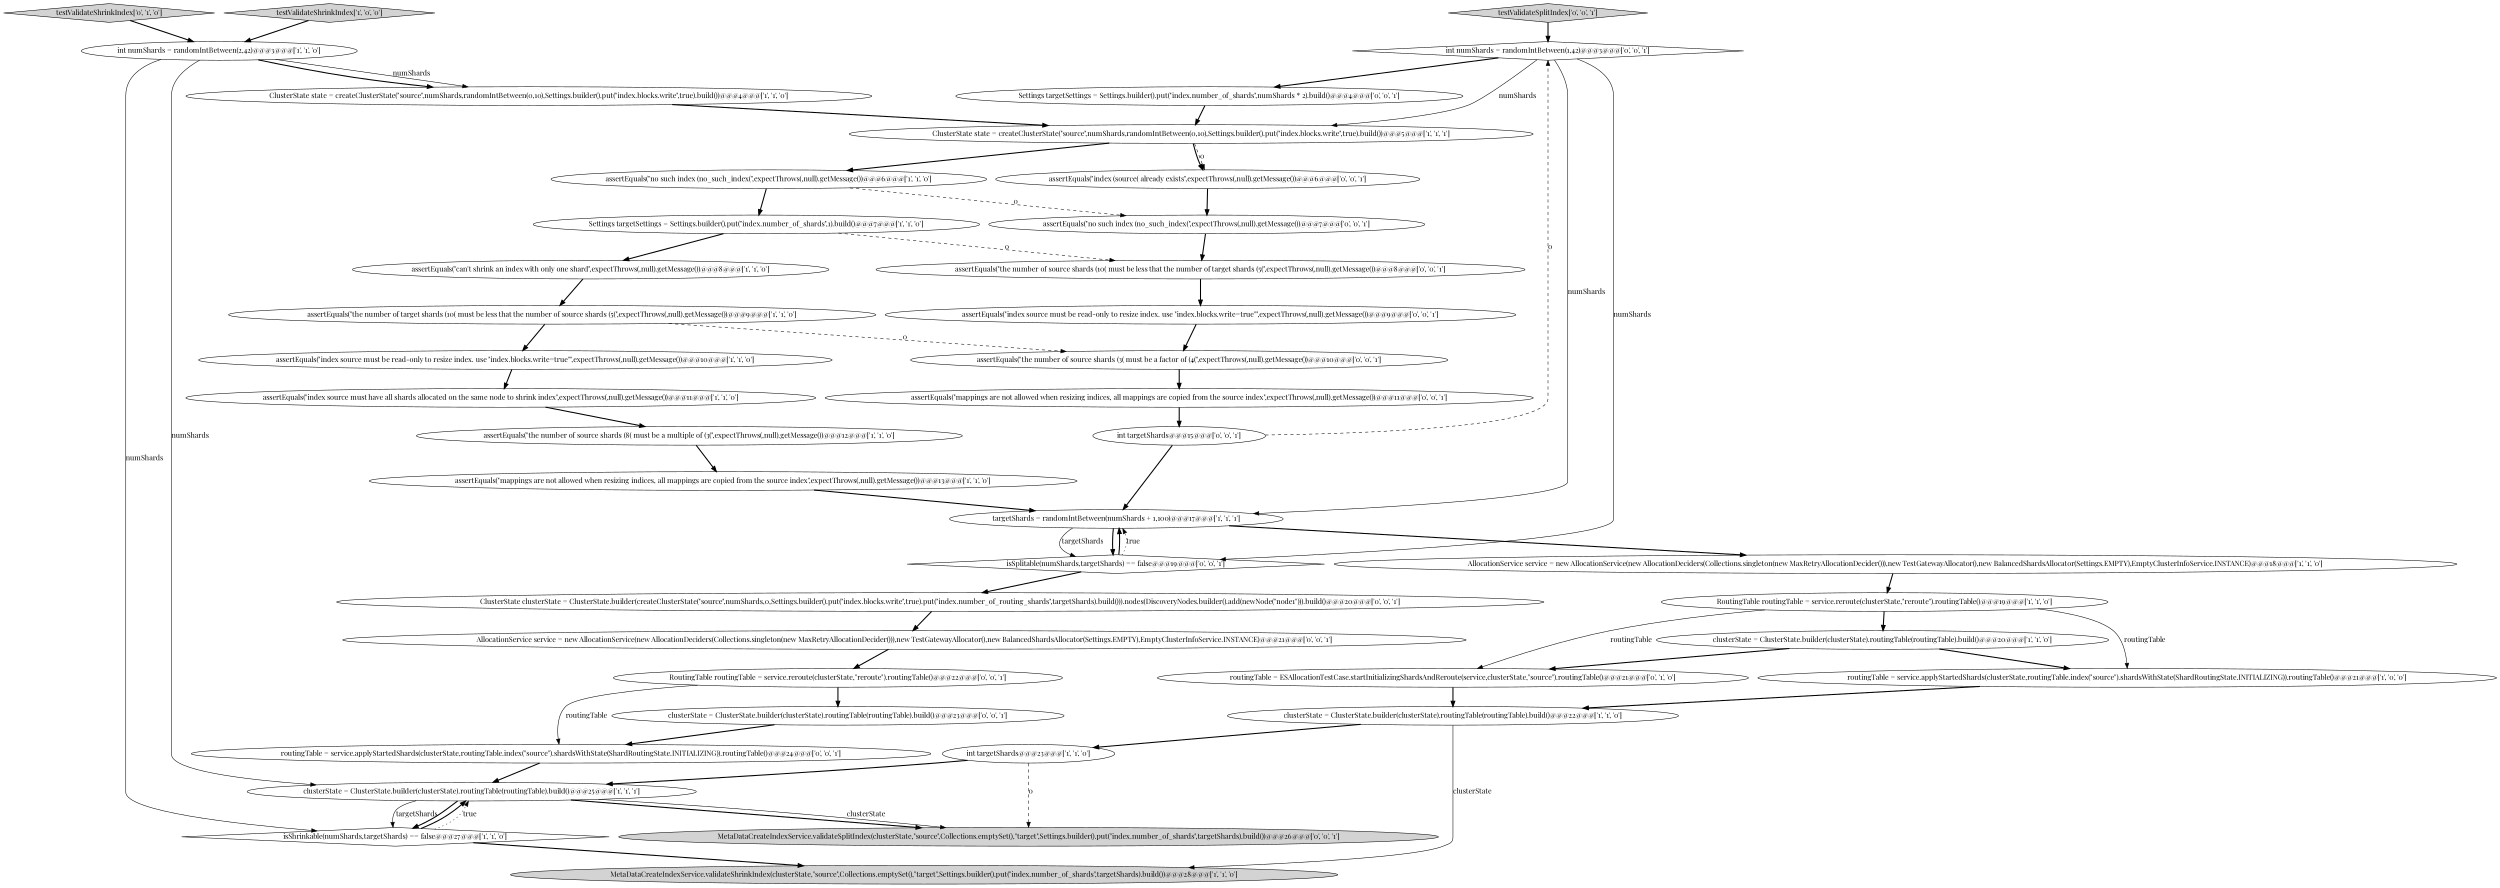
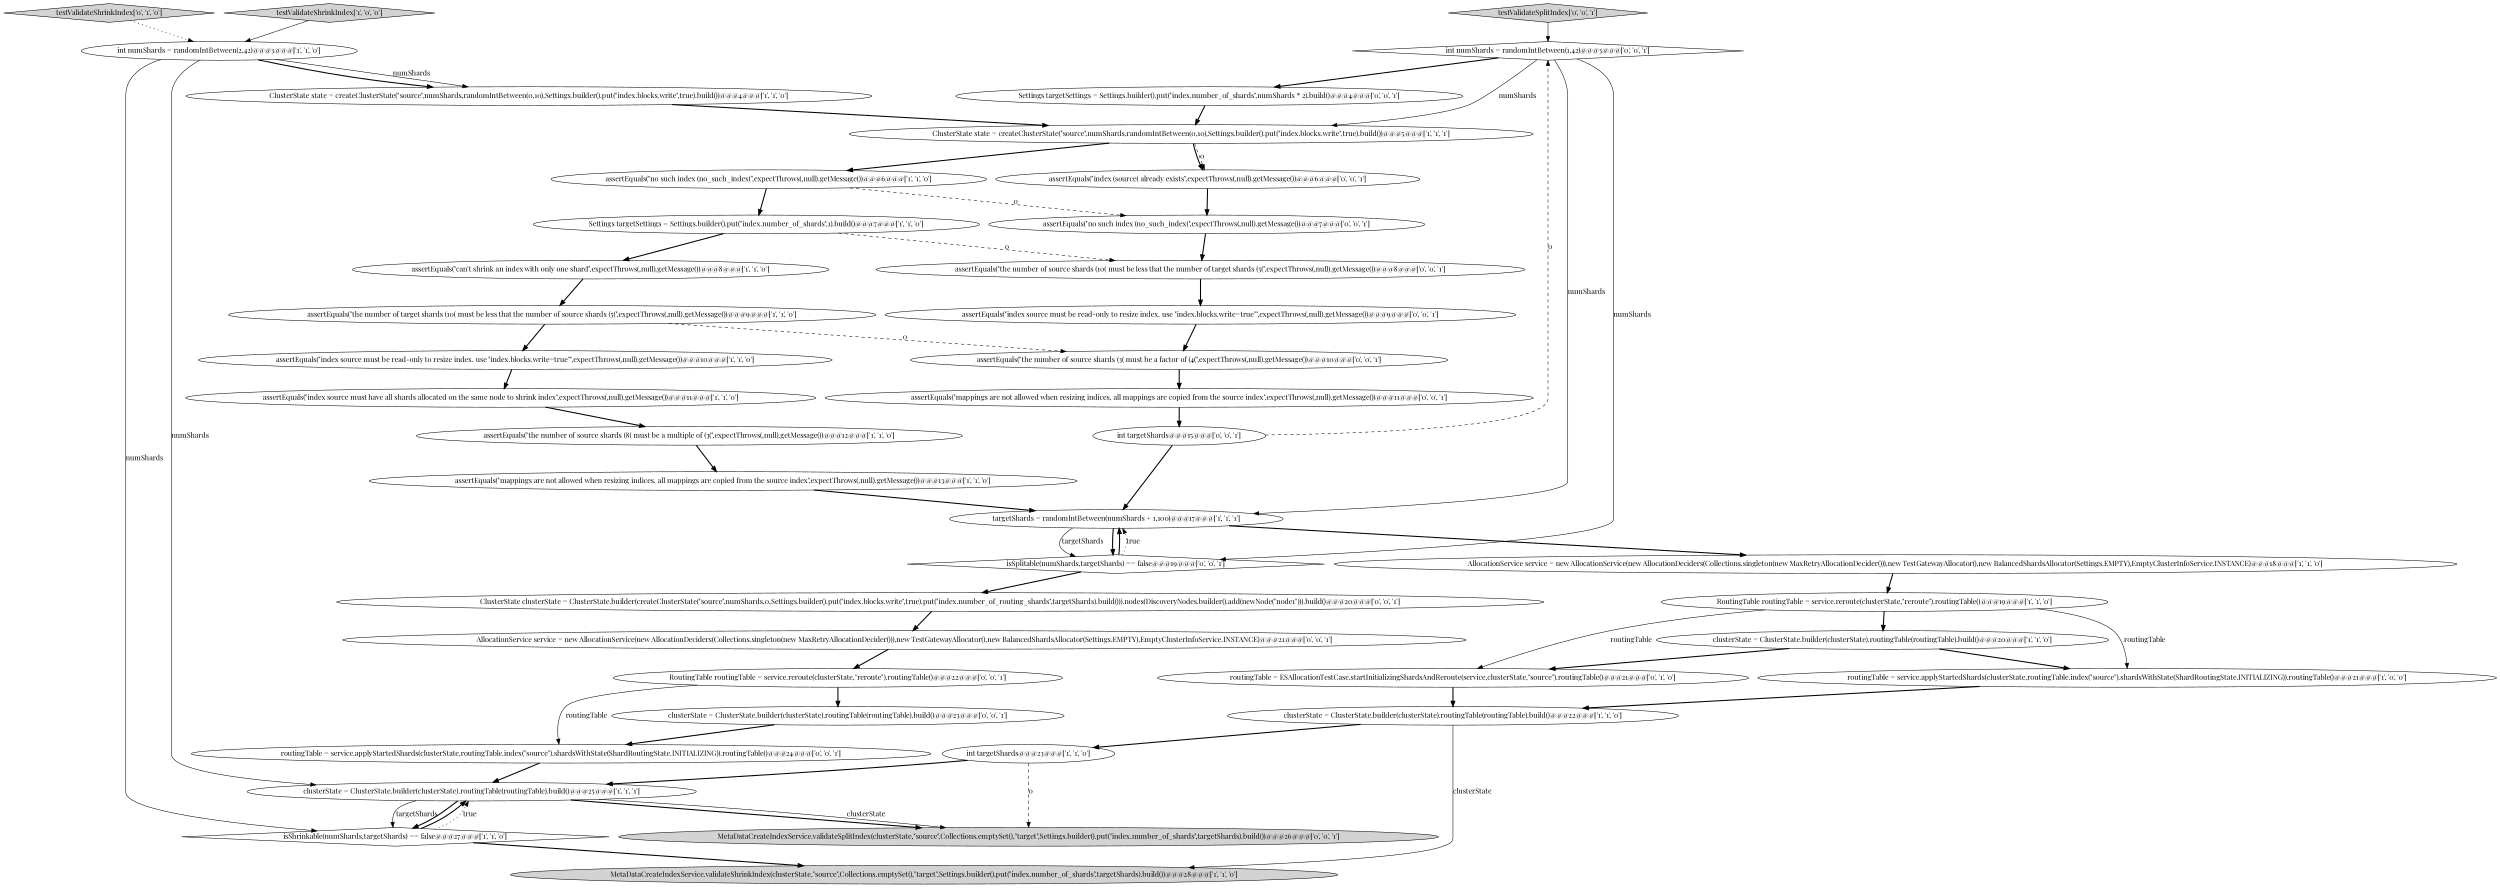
edge "testValidateSplitIndex['0', '0', '1']" -> "int numShards = randomIntBetween(1,42)@@@3@@@['0', '0', '1']": style bold -> solid
edge "testValidateShrinkIndex['0', '1', '0']" -> "int numShards = randomIntBetween(2,42)@@@3@@@['1', '1', '0']": style bold -> dotted
edge "testValidateShrinkIndex['1', '0', '0']" -> "int numShards = randomIntBetween(2,42)@@@3@@@['1', '1', '0']": style bold -> solid
